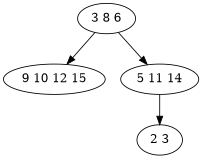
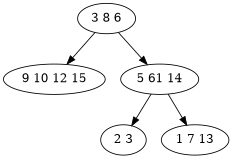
node "5 11 14": label "5 11 14" -> "5 61 14"
node "1 7 13": added
